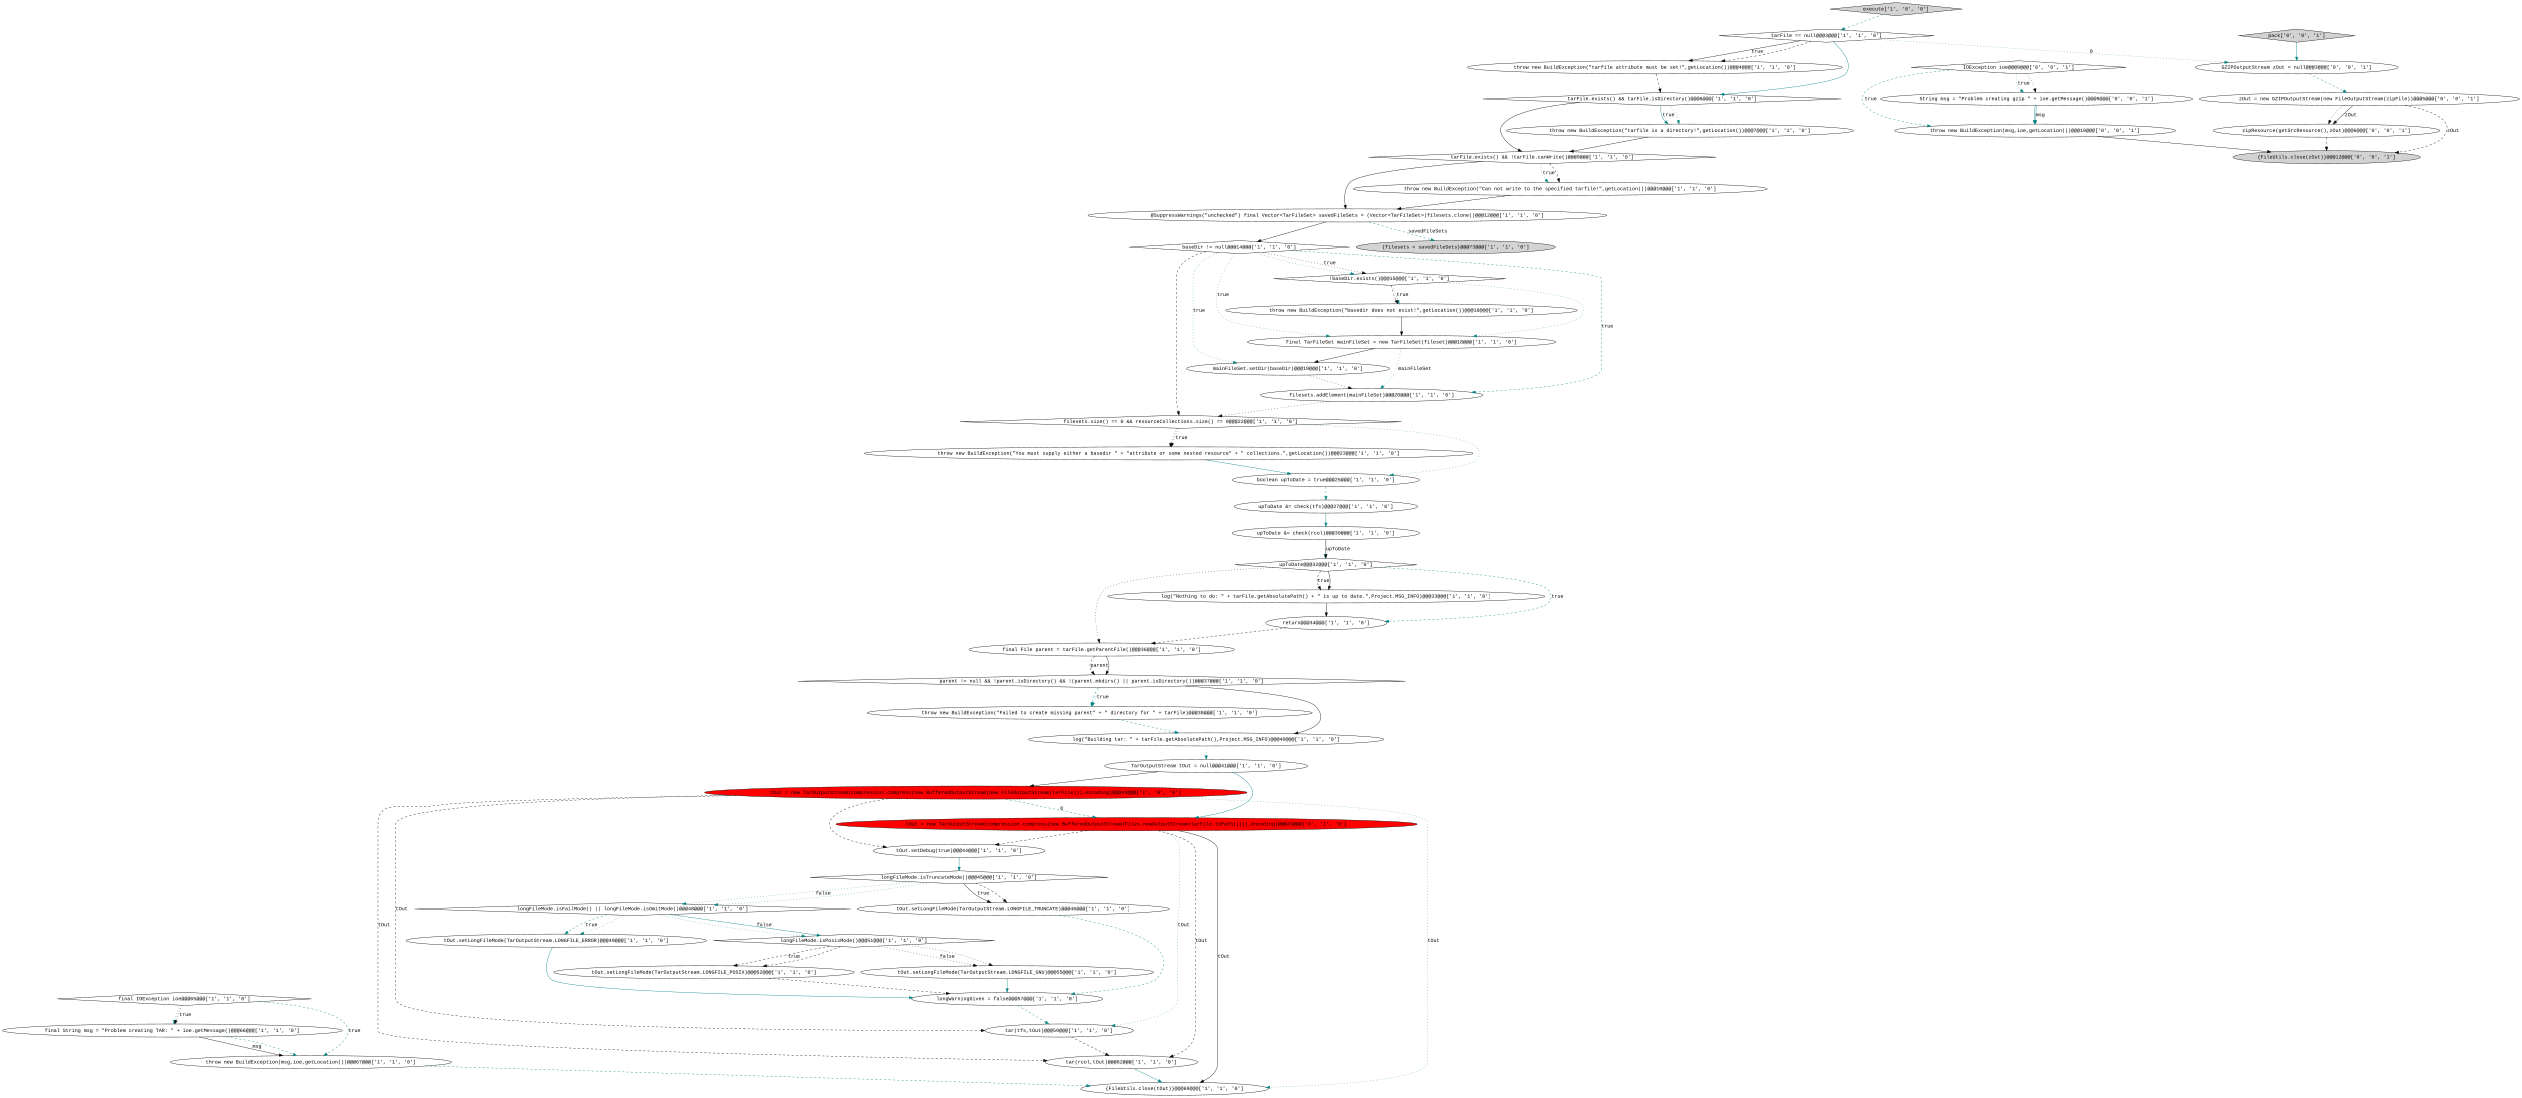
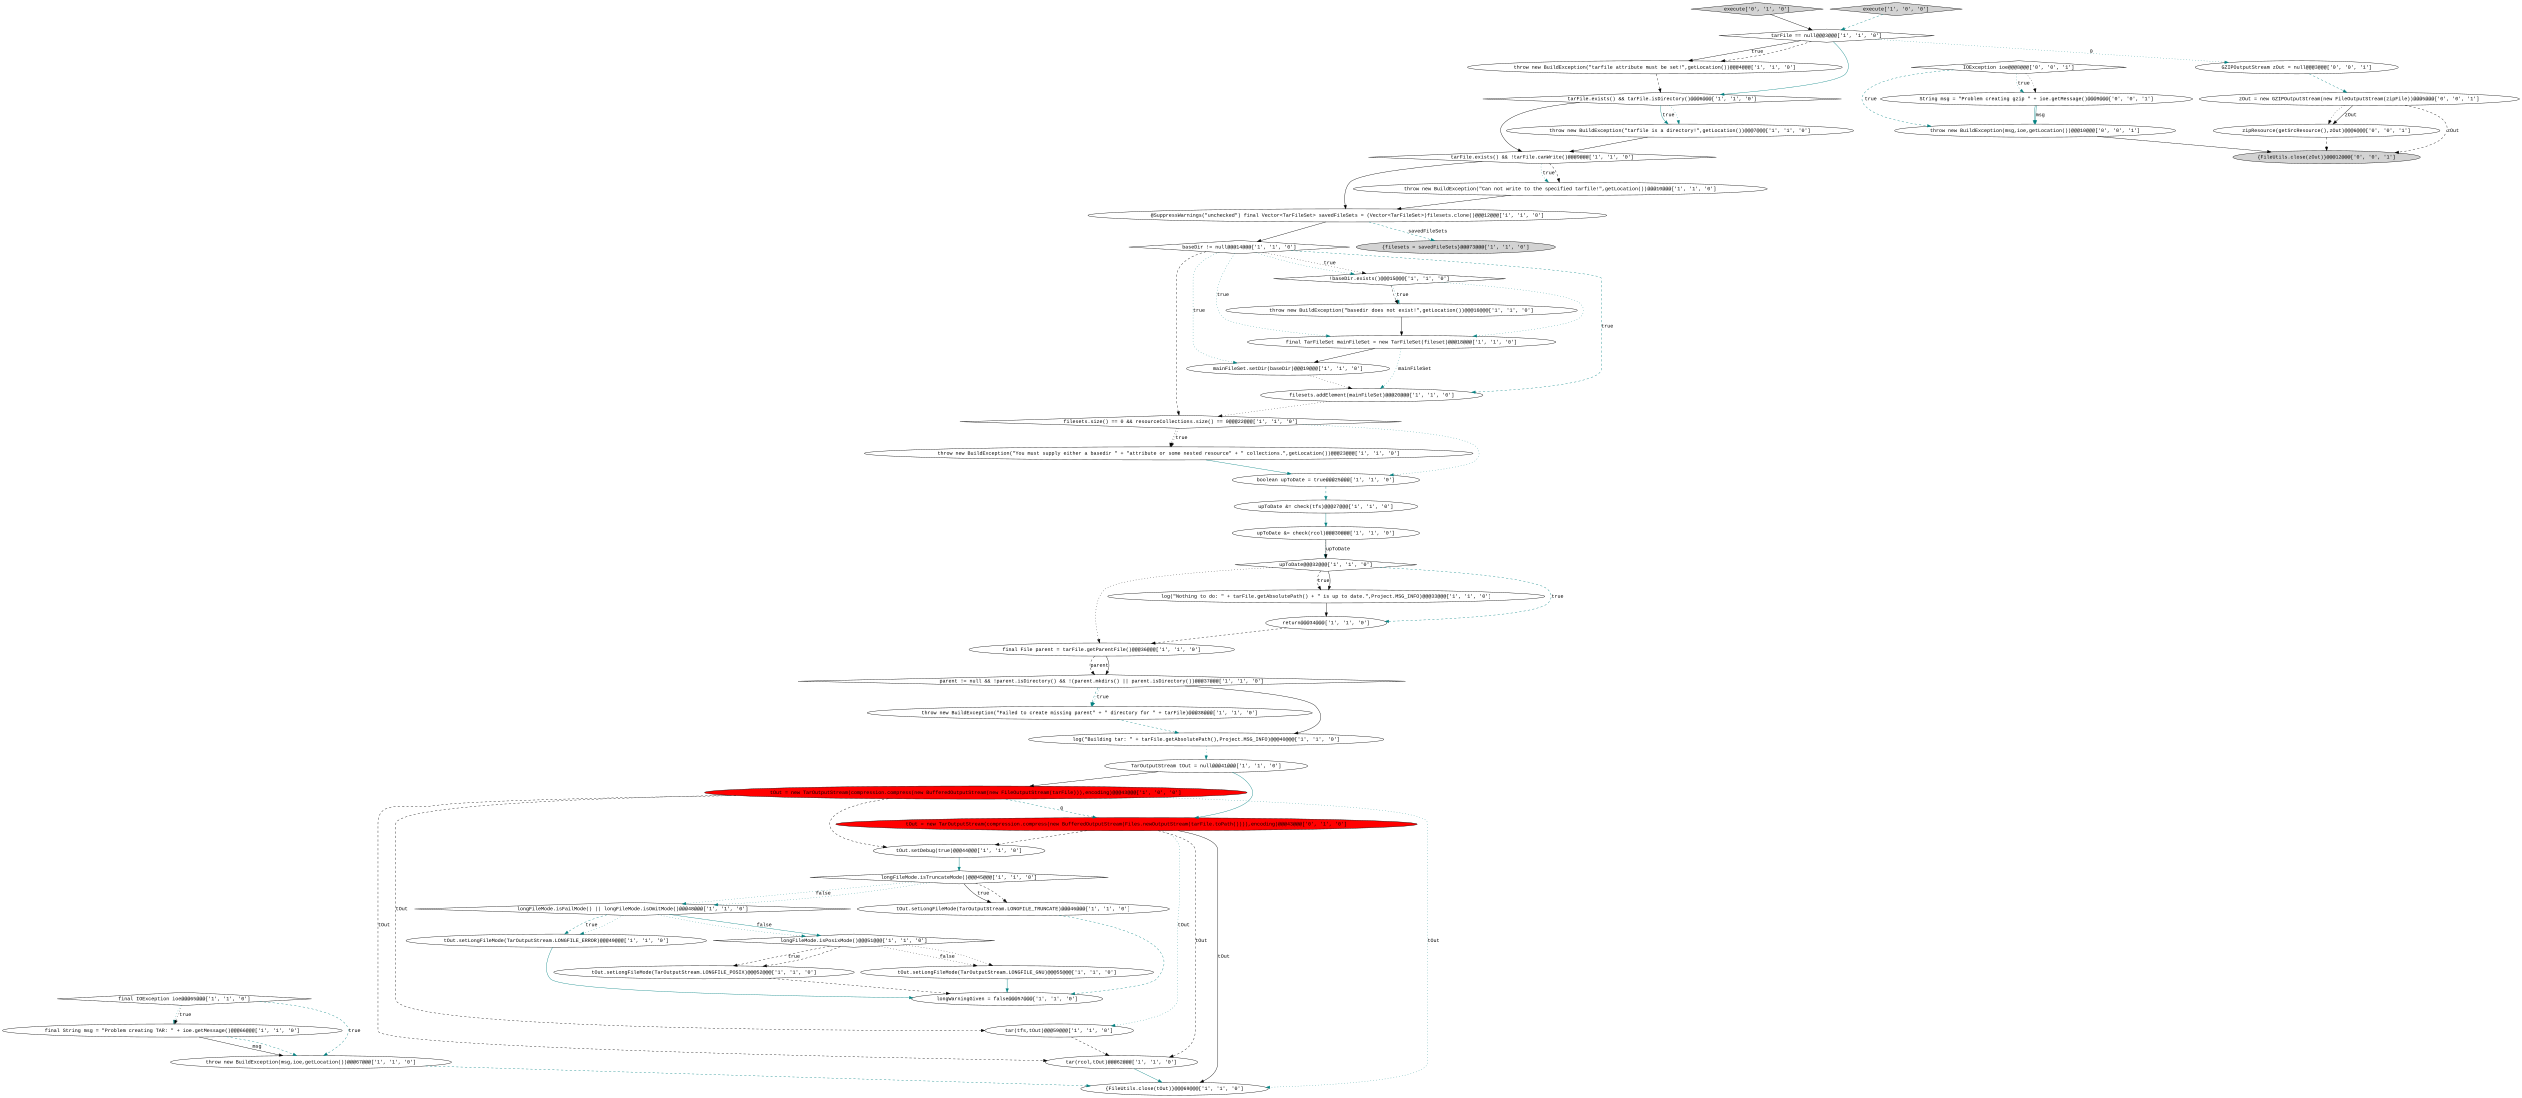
node "execute['0', '1', '0']": added
node "pack['0', '0', '1']": removed
edge "longWarningGiven = false@@@57@@@['1', '1', '0']" -> "tar(tfs,tOut)@@@59@@@['1', '1', '0']": removed
